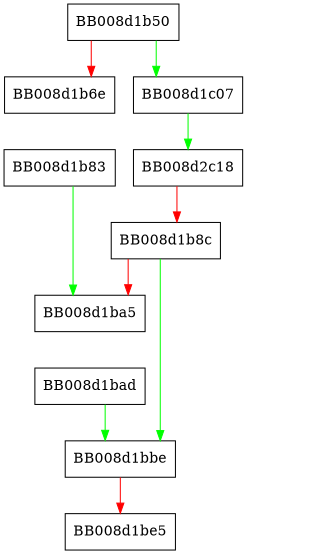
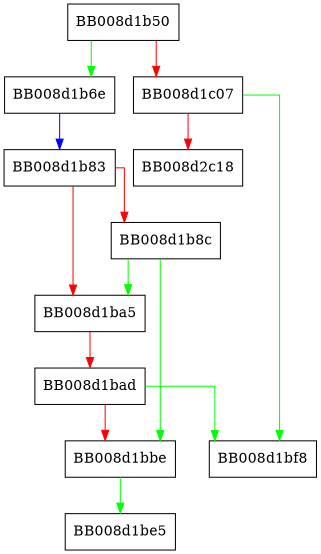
edge "BB008d1b50" -> "BB008d1b6e": color red -> green
edge "BB008d1b50" -> "BB008d1c07": color green -> red
edge "BB008d1b6e" -> "BB008d1b83": added
edge "BB008d1c07" -> "BB008d2c18": color green -> red
edge "BB008d2c18" -> "BB008d1b8c": now "BB008d1b83" -> "BB008d1b8c"
edge "BB008d1b83" -> "BB008d1ba5": color green -> red
edge "BB008d1b8c" -> "BB008d1ba5": color red -> green
edge "BB008d1ba5" -> "BB008d1bad": added
edge "BB008d1bad" -> "BB008d1bbe": color green -> red
node "BB008d1bf8": added
edge "BB008d1bbe" -> "BB008d1be5": color red -> green
